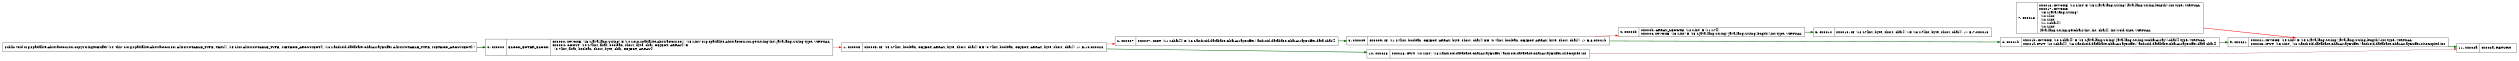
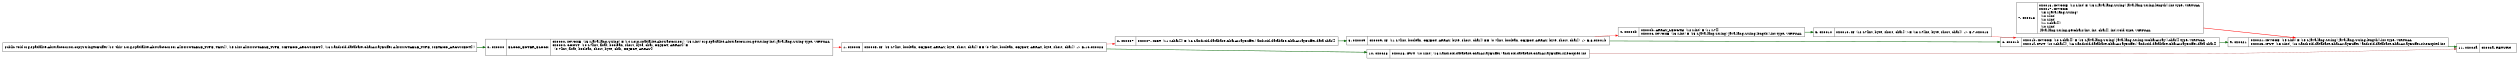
edge "5: 0x0010" -> "8: 0x001b": added
